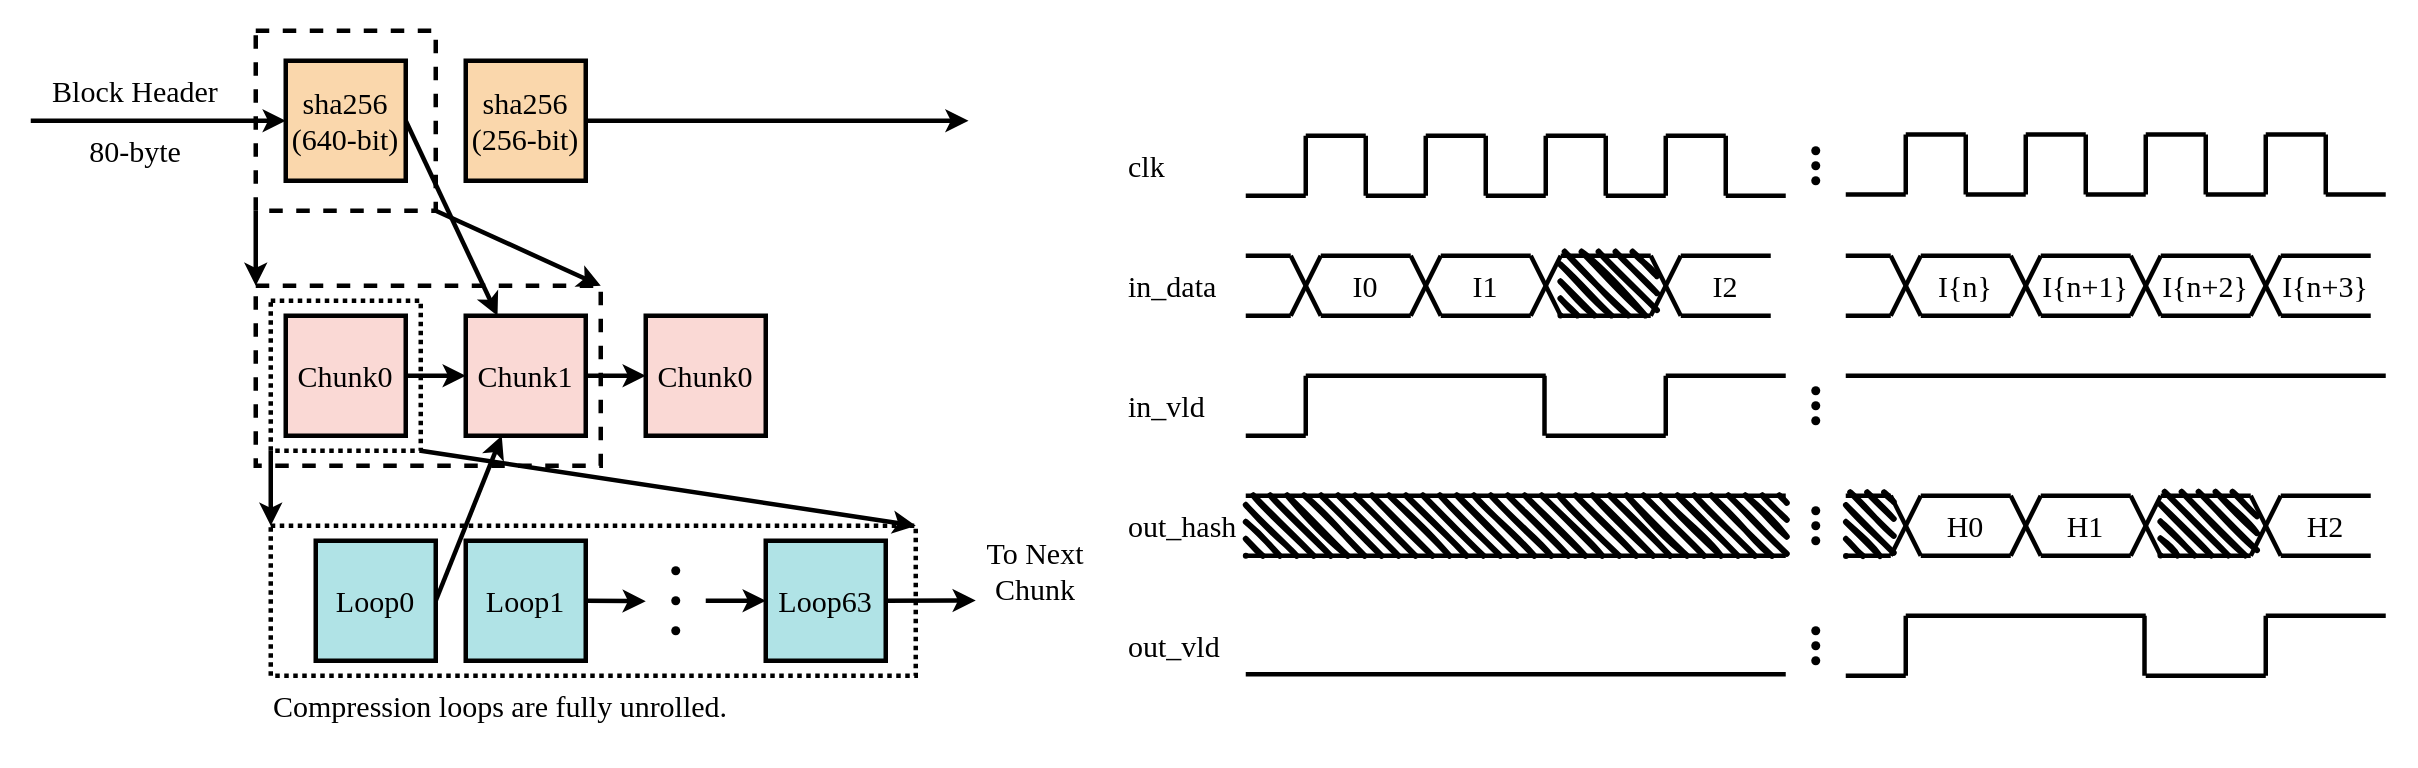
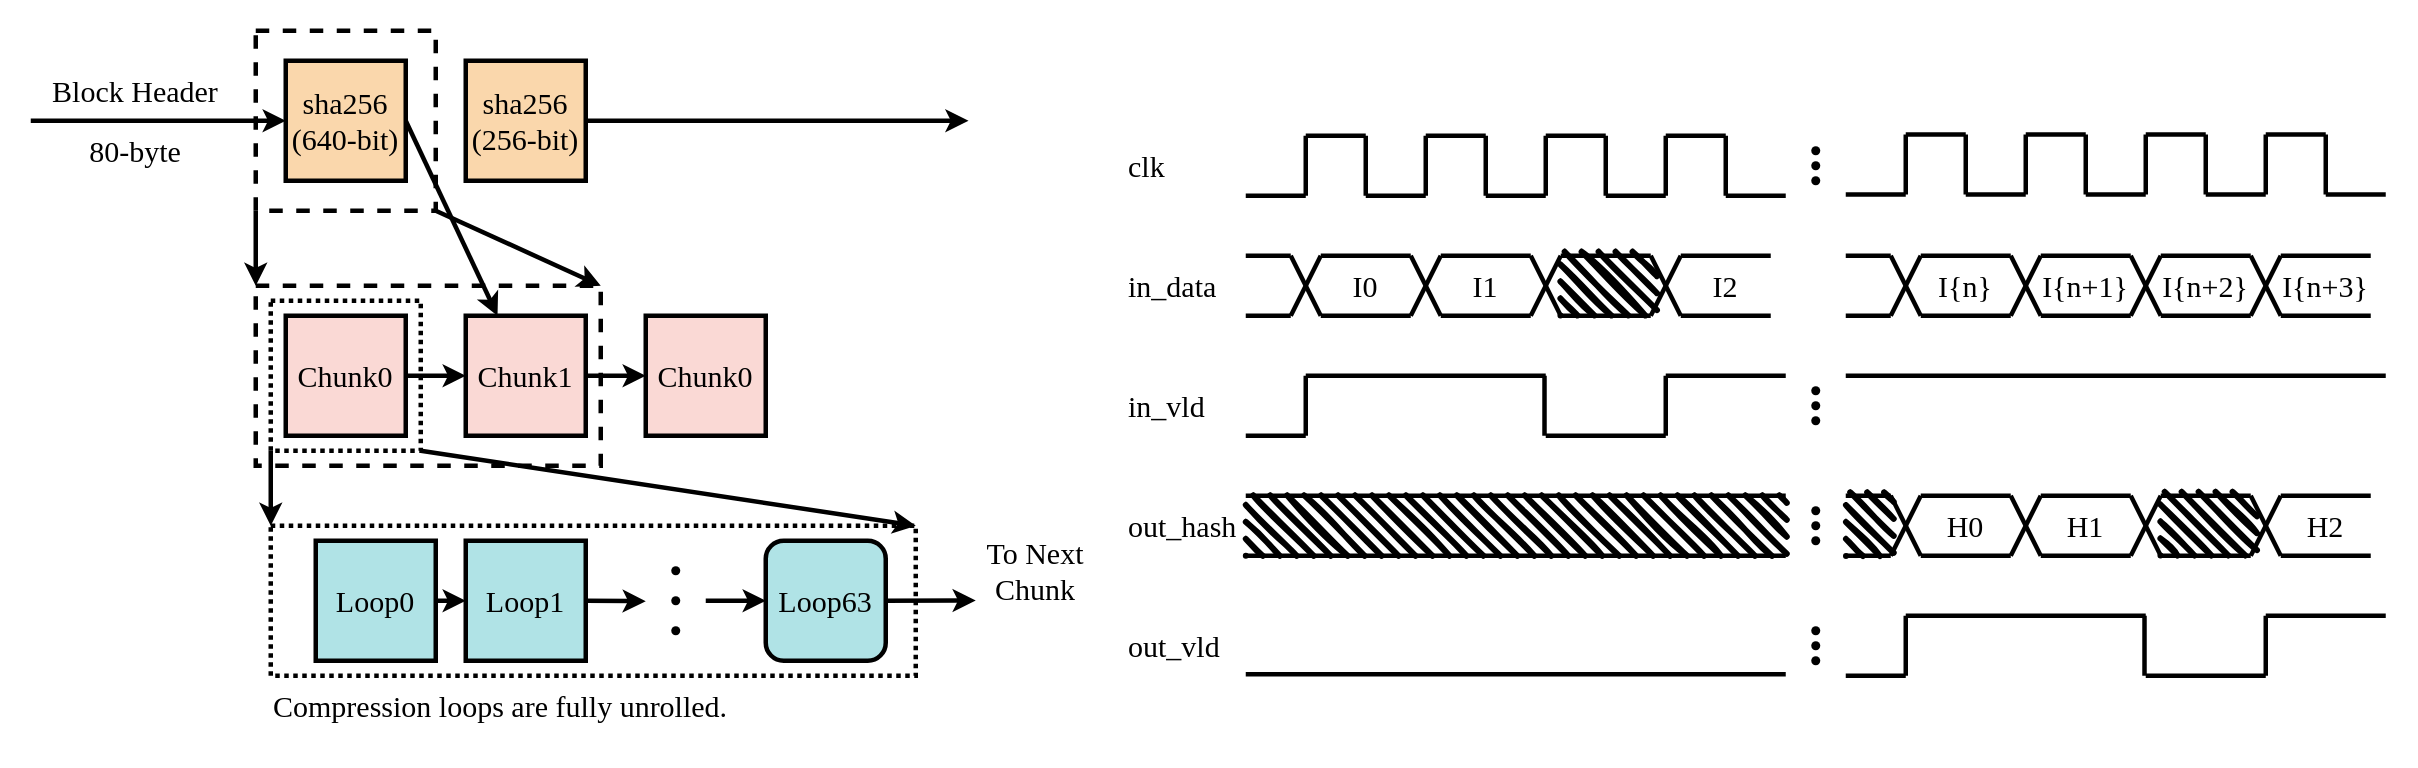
edge "Loop0" -> "Chunk1": now "Loop0" -> "Loop1"
node "Loop63": shape rectangle -> rounded rectangle
